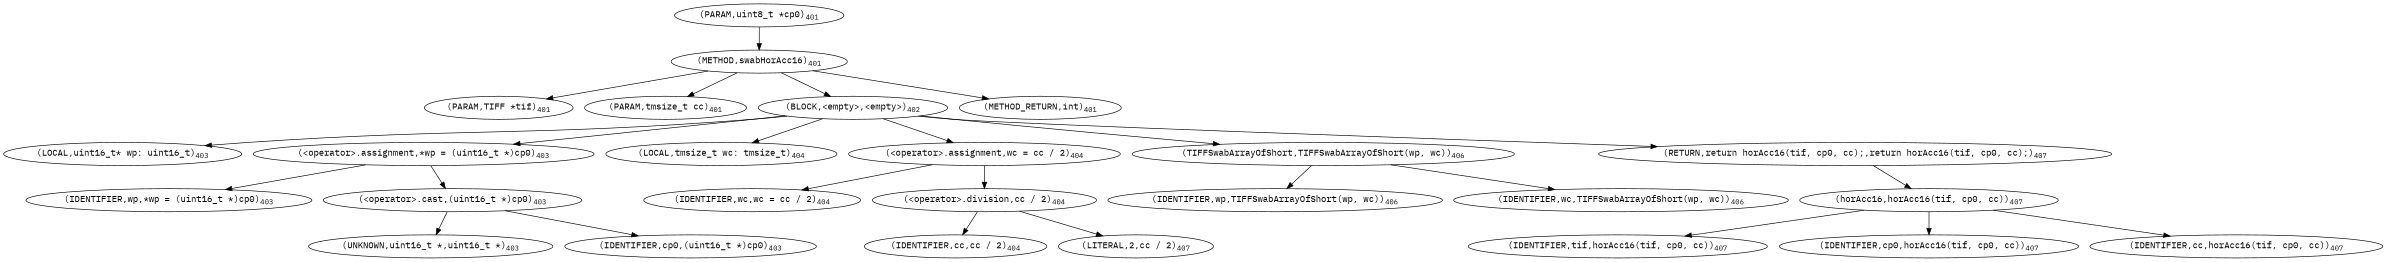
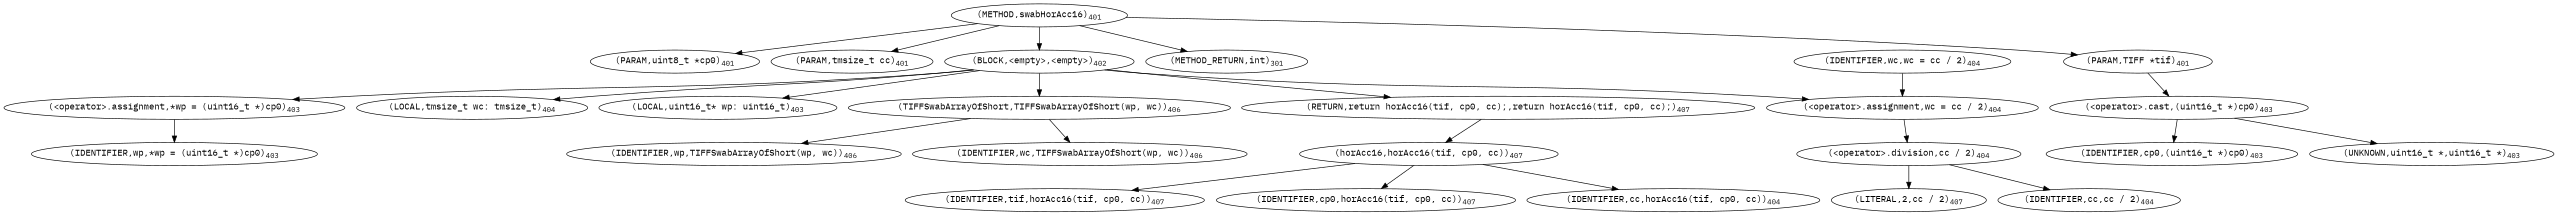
edge "(PARAM,uint8_t *cp0)" -> "(METHOD,swabHorAcc16)": reversed
node "(METHOD_RETURN,int)": text "401" -> "301"
edge "(<operator>.assignment,*wp = (uint16_t *)cp0)" -> "(<operator>.cast,(uint16_t *)cp0)": now "(PARAM,TIFF *tif)" -> "(<operator>.cast,(uint16_t *)cp0)"
edge "(<operator>.assignment,wc = cc / 2)" -> "(IDENTIFIER,wc,wc = cc / 2)": reversed
node "(IDENTIFIER,cc,horAcc16(tif, cp0, cc))": text "407" -> "404"
